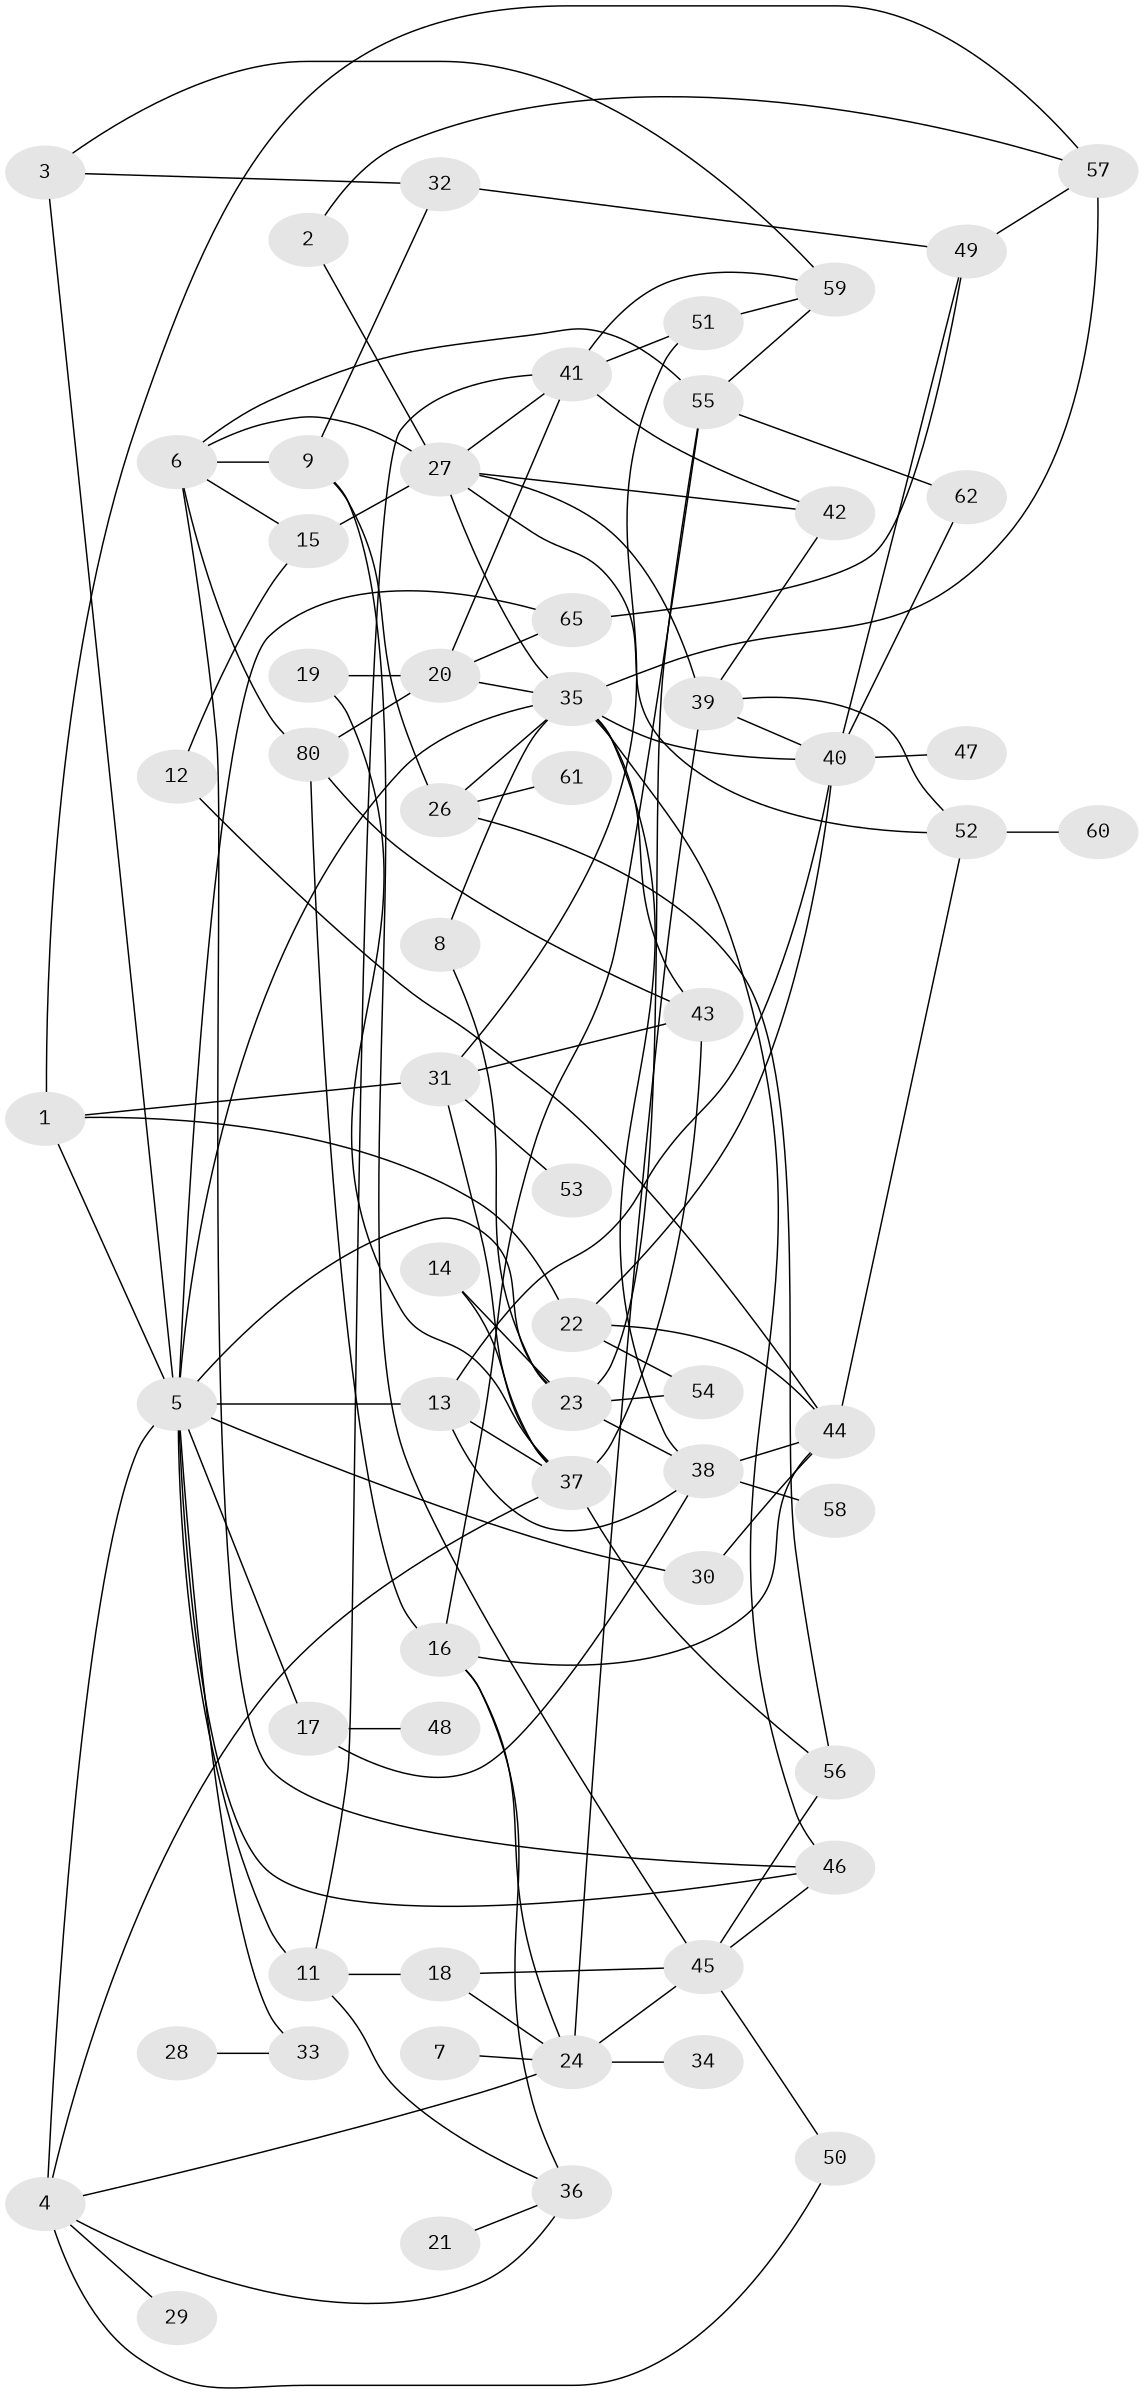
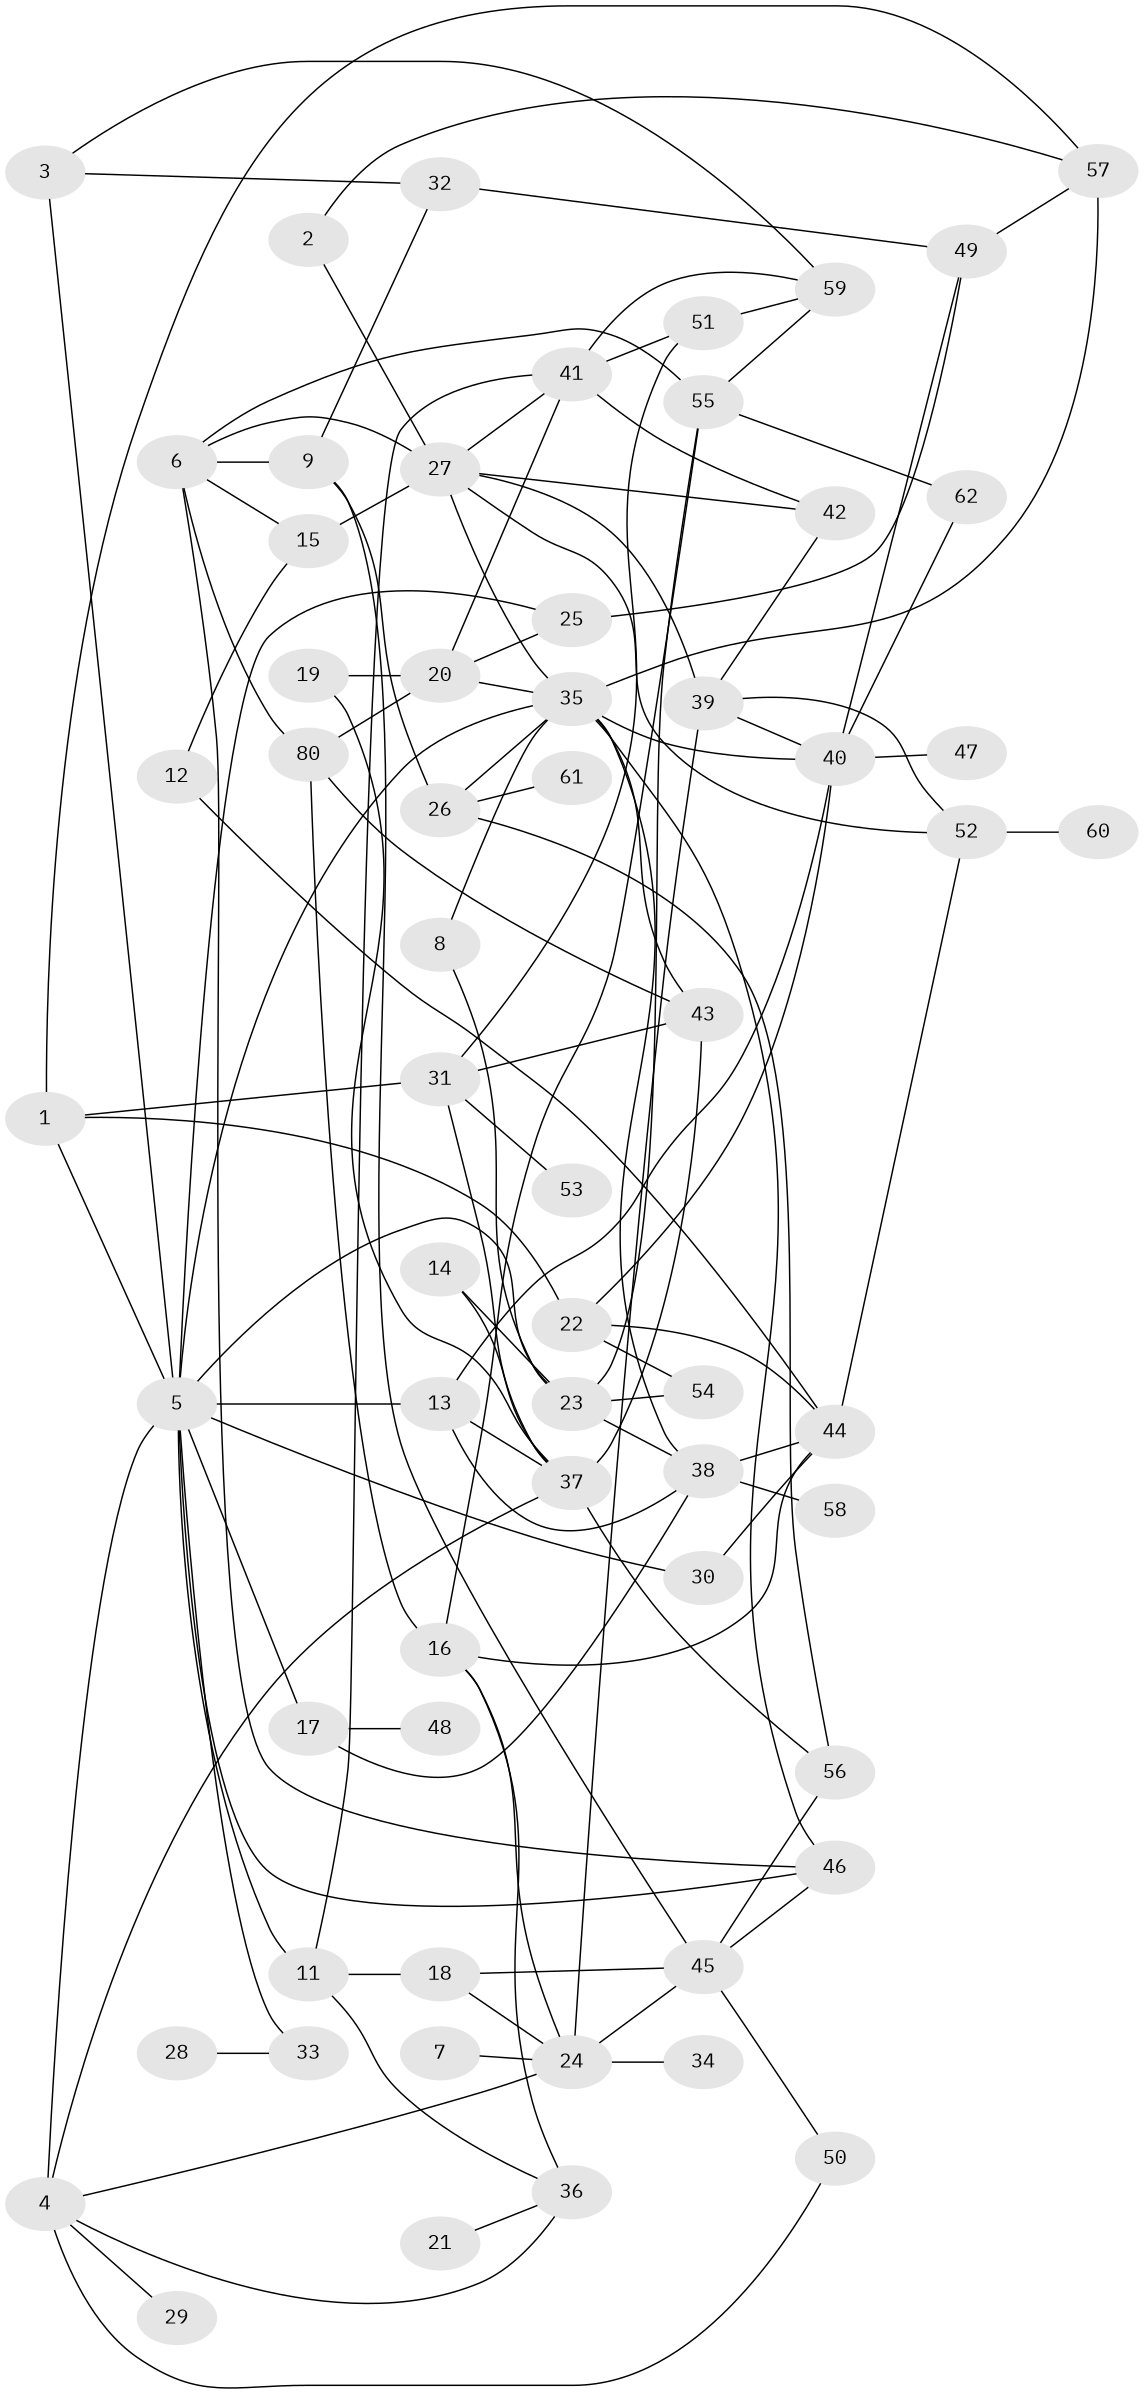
node "65": label "65" -> "25"
